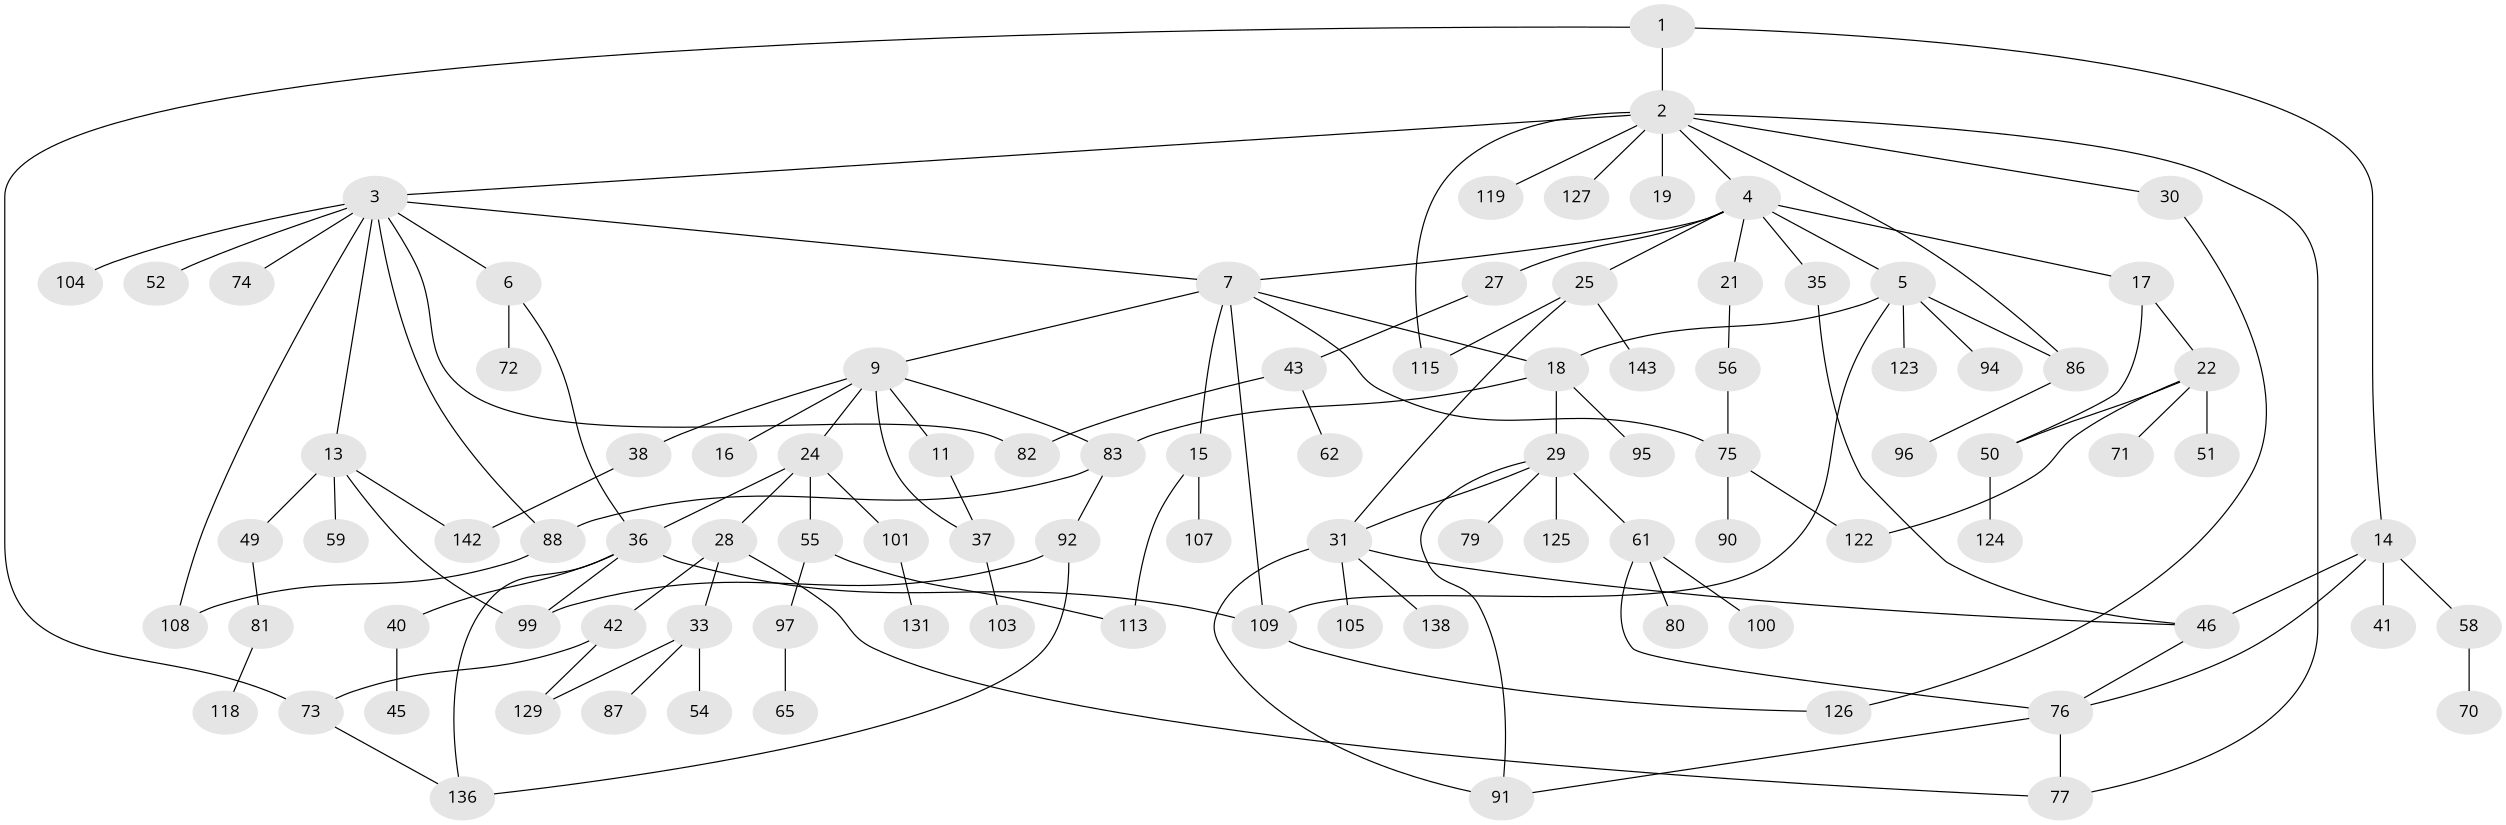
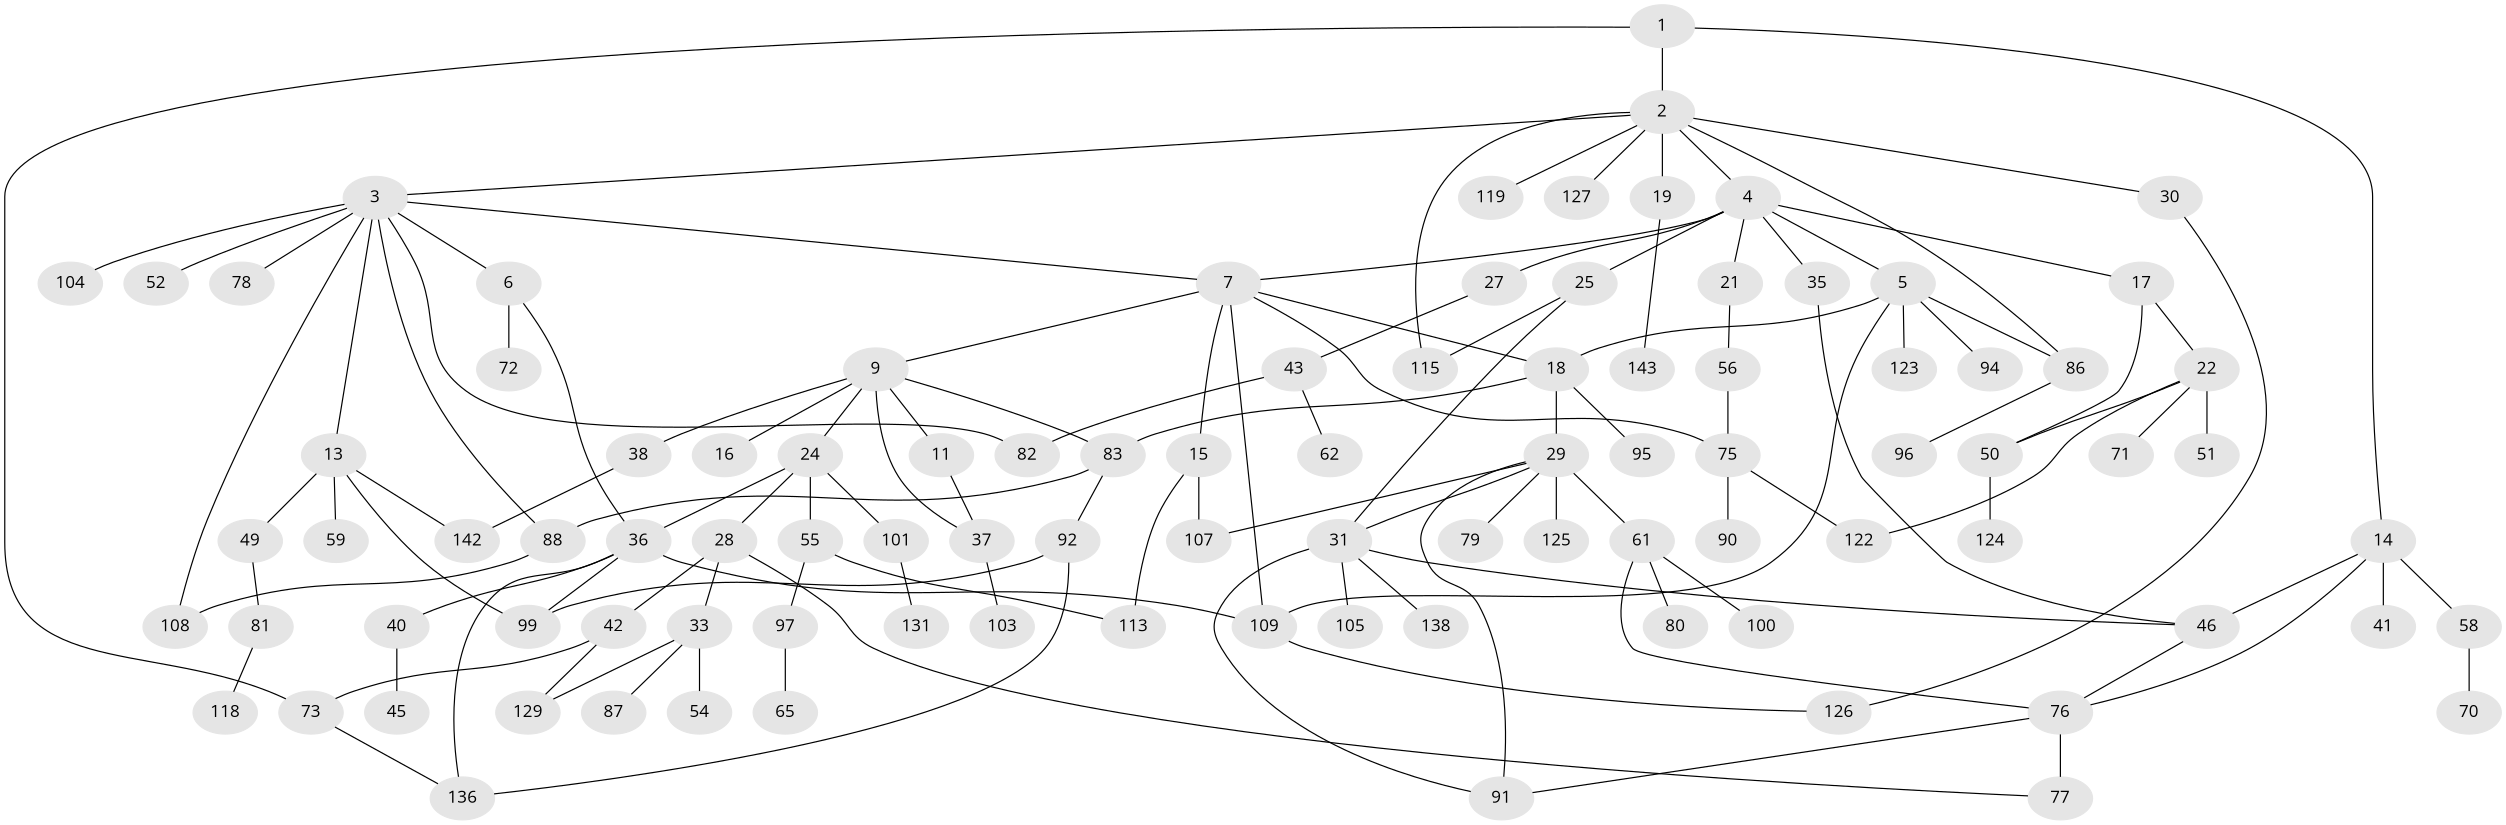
edge "2" -- "77": removed
node "74": label "74" -> "78"
edge "25" -- "143": now "19" -- "143"
edge "29" -- "107": added
